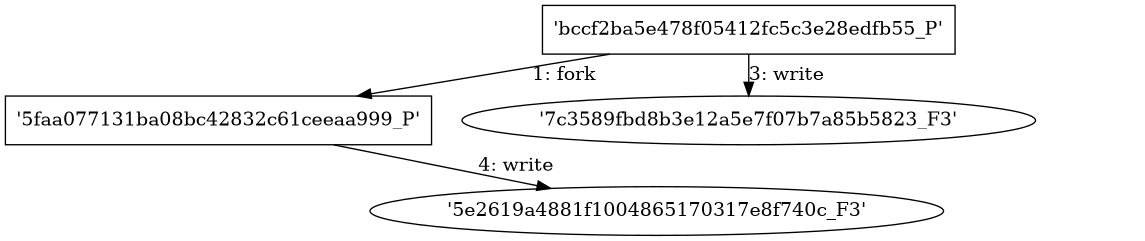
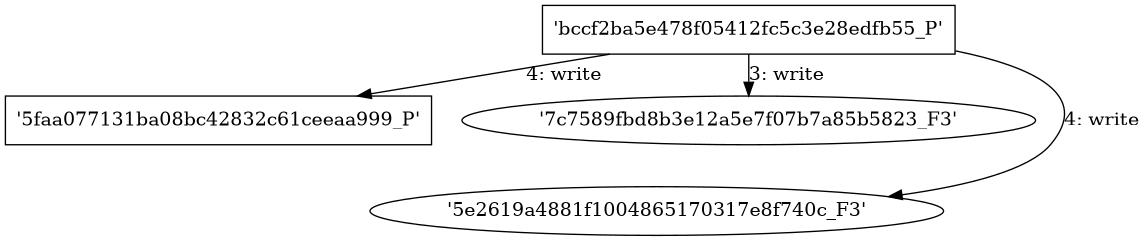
edge "'bccf2ba5e478f05412fc5c3e28edfb55_P'" -> "'5faa077131ba08bc42832c61ceeaa999_P'": label "1: fork" -> "4: write"
node "'7c3589fbd8b3e12a5e7f07b7a85b5823_F3'": label "'7c3589fbd8b3e12a5e7f07b7a85b5823_F3'" -> "'7c7589fbd8b3e12a5e7f07b7a85b5823_F3'"
edge "'5faa077131ba08bc42832c61ceeaa999_P'" -> "'5e2619a4881f1004865170317e8f740c_F3'": now "'bccf2ba5e478f05412fc5c3e28edfb55_P'" -> "'5e2619a4881f1004865170317e8f740c_F3'"
